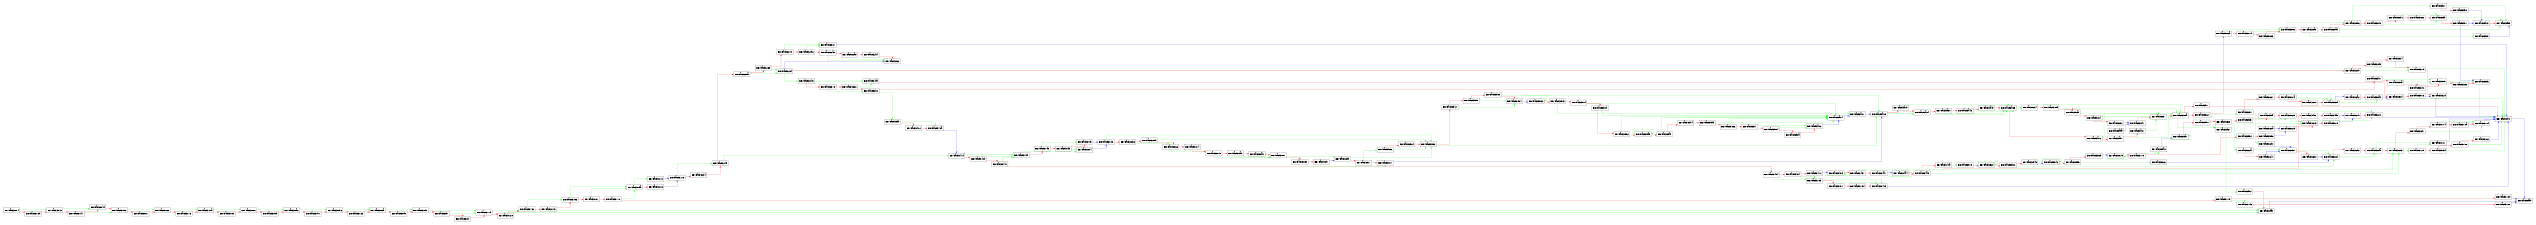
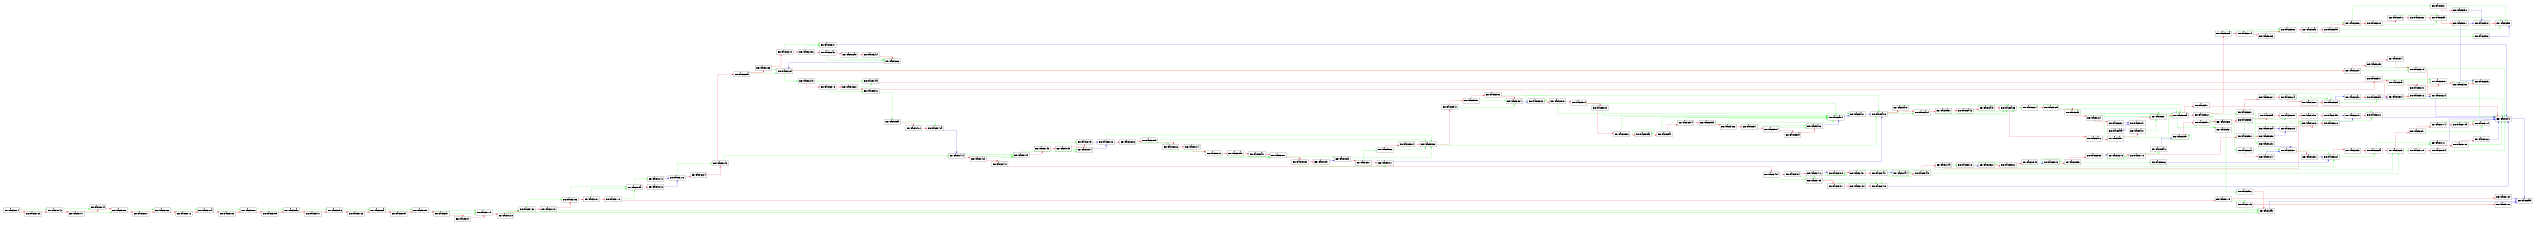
edge "BB75ac932cf" -> "BB75ac932cc": reversed
